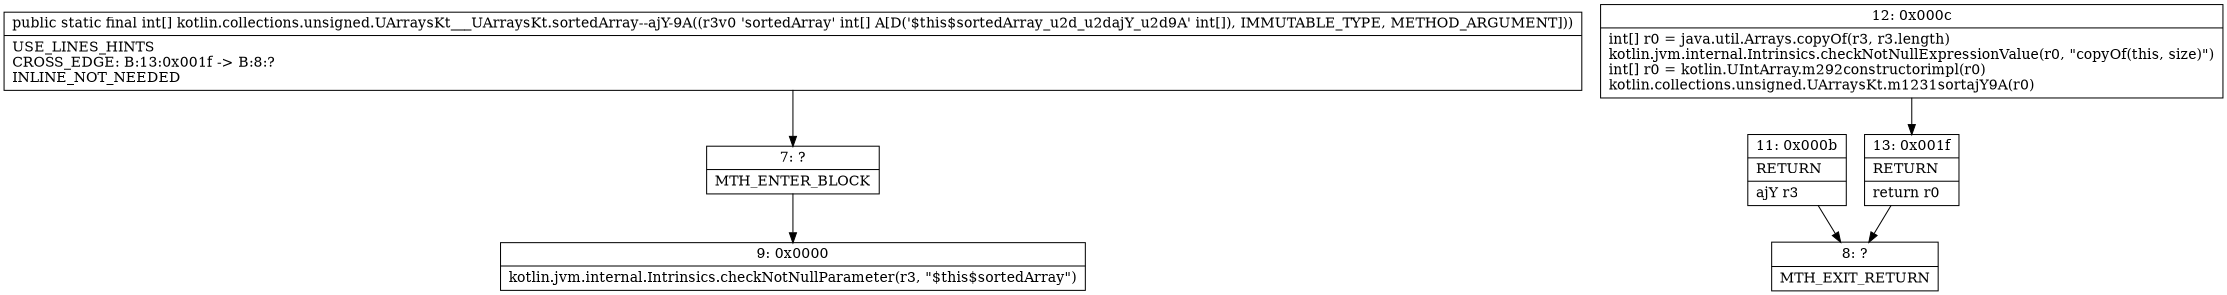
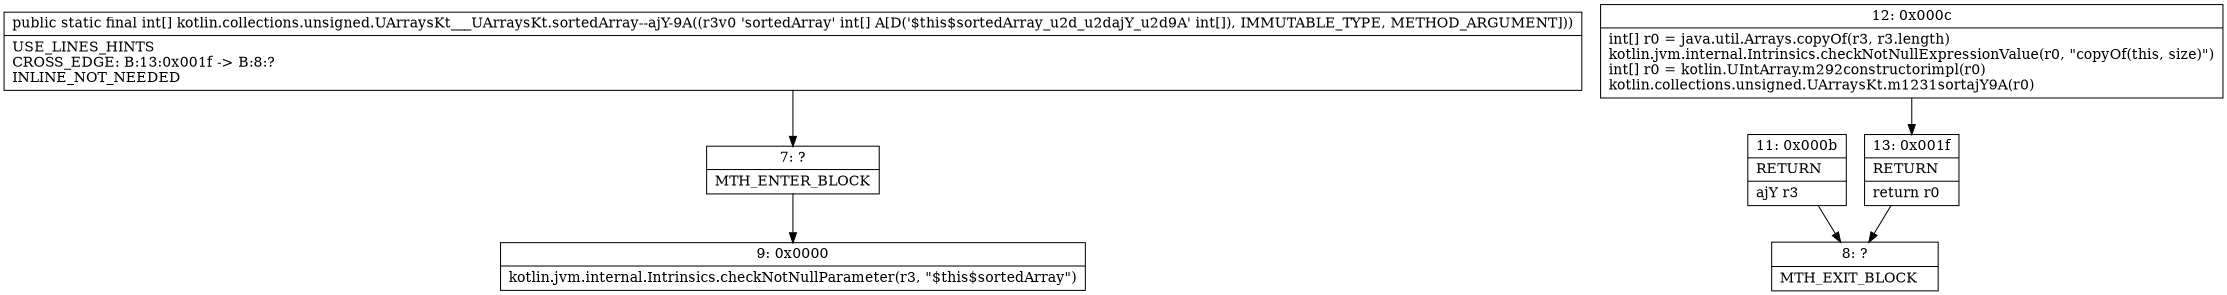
node "8: ?": text "MTH_EXIT_RETURN" -> "MTH_EXIT_BLOCK"
